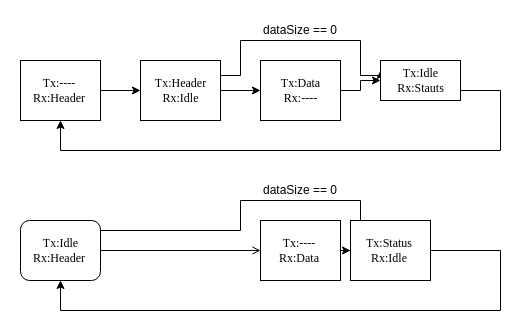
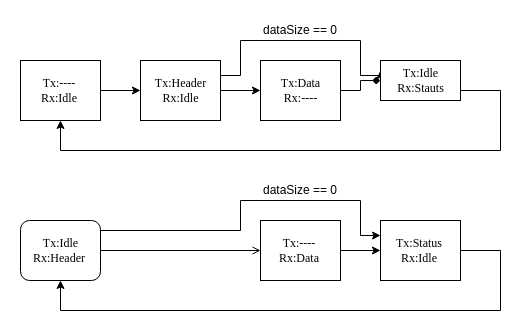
edge "Tx:Data Rx:----" -> "Tx:Idle Rx:Stauts": arrowhead classic -> diamond
node "Tx:---- Rx:Header": label "Tx:---- Rx:Header" -> "Tx:---- Rx:Idle"
node "Tx:Status Rx:Idle": moved (391, 251) -> (421, 251)
